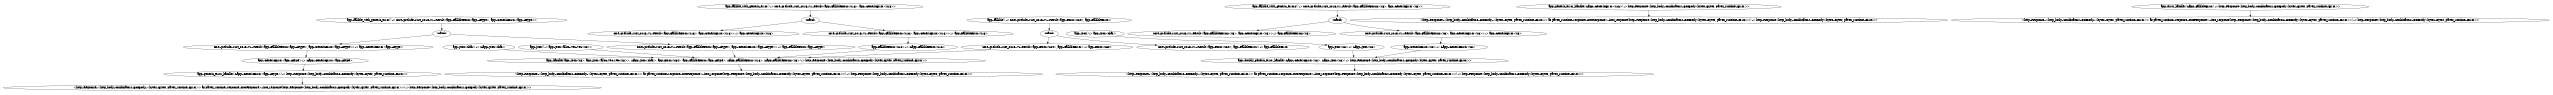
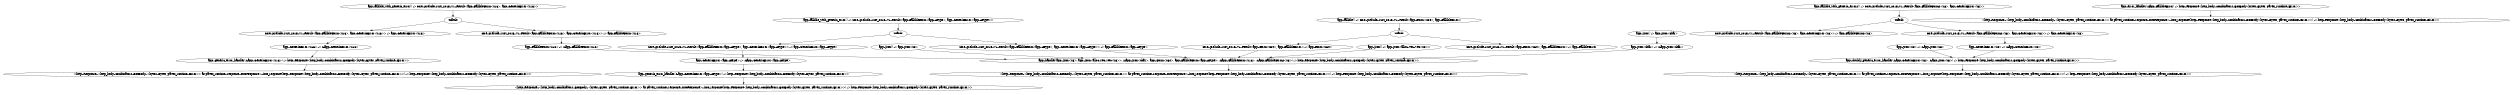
edge "app::json() -> app::Json<char>" -> "app::Json<u8> -> &app::Json<u8>": now "app::json() -> app::Json<char>" -> "app::Json<char> -> &app::Json<char>"
node "app::GenericError<u16> -> &app::GenericError<u16>": added
node "app::json() -> app::Json<u8>": added
